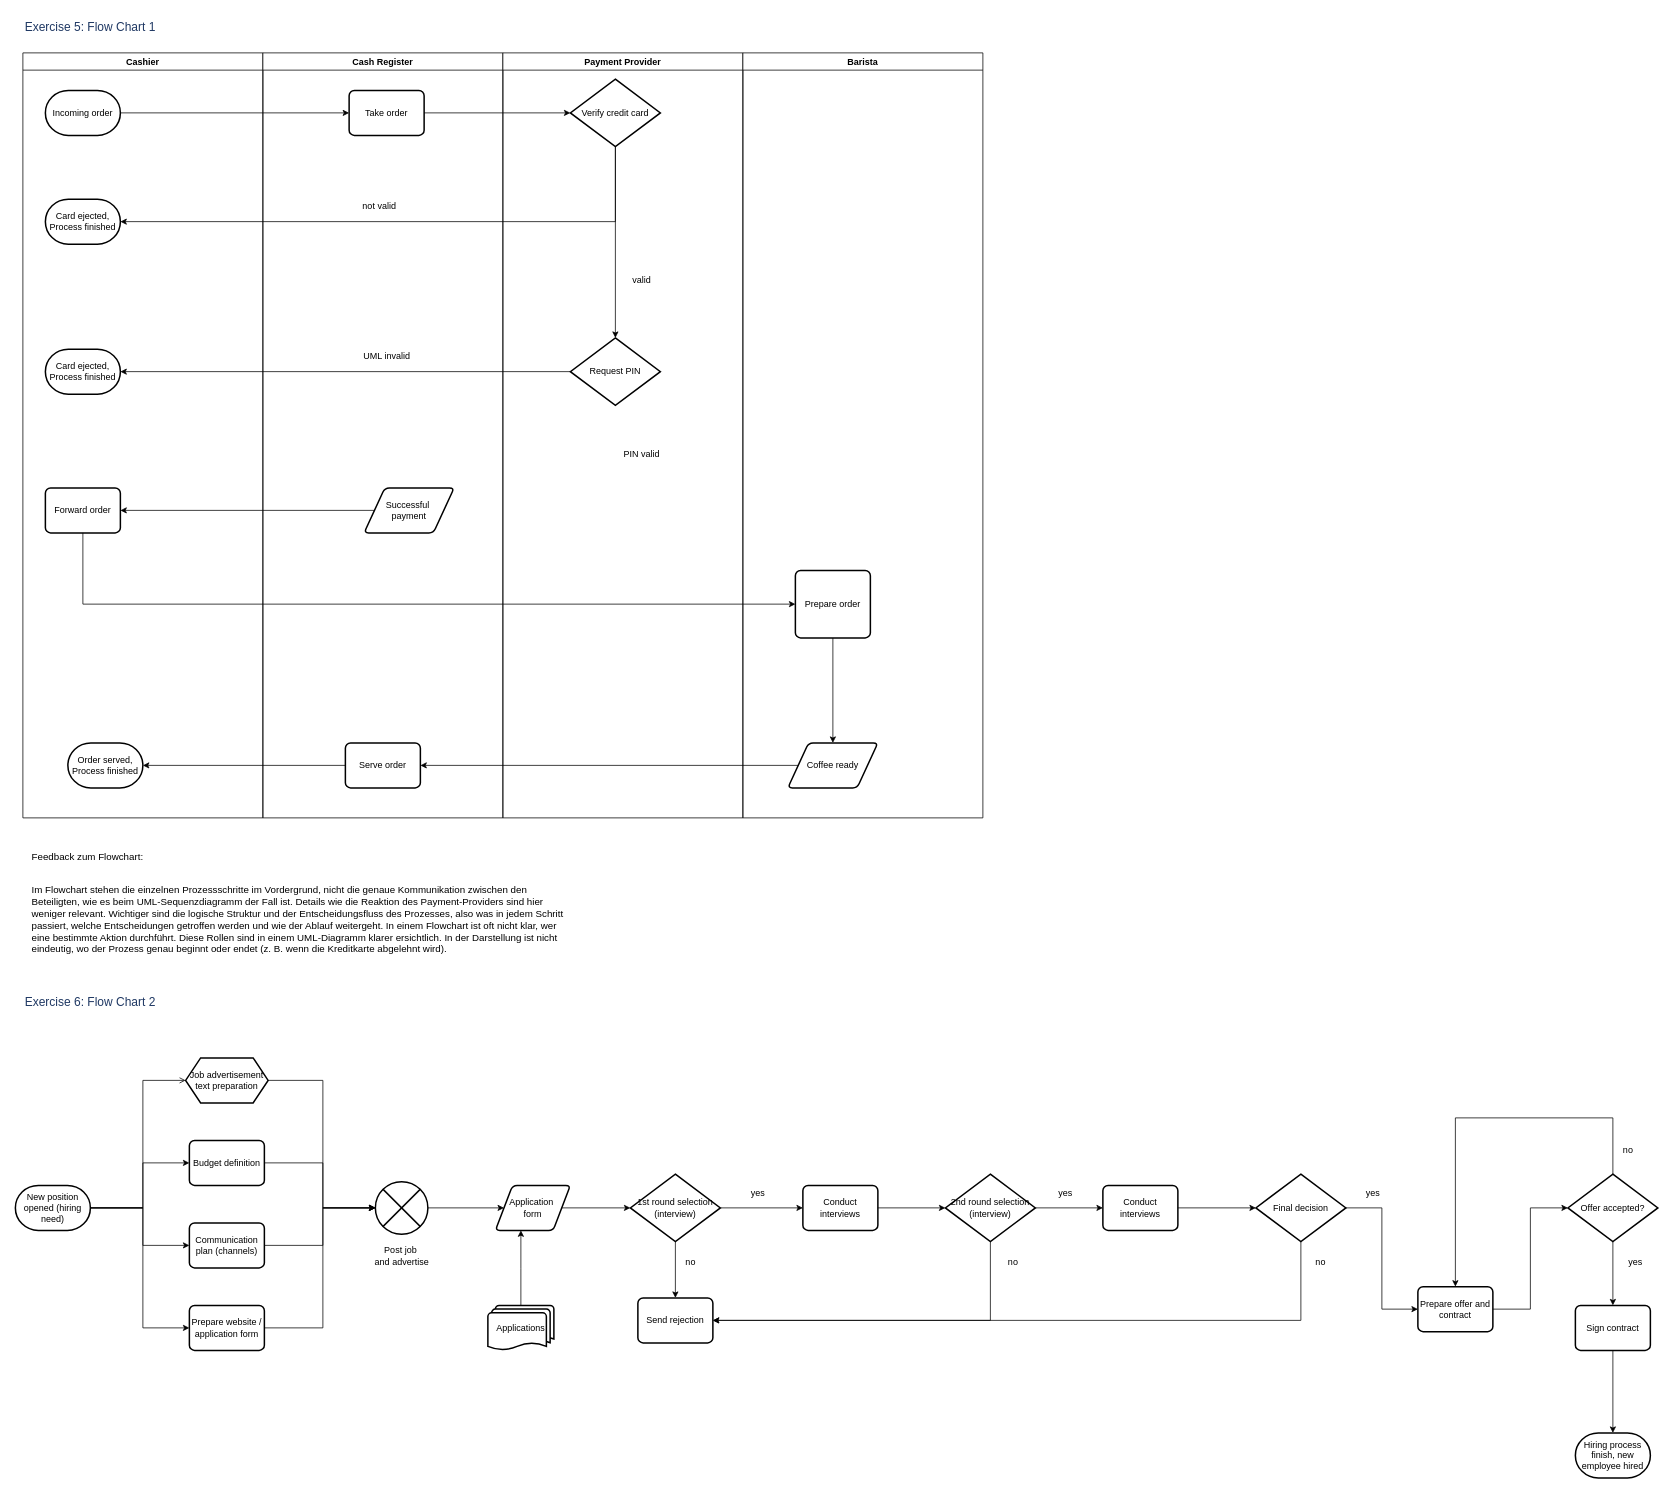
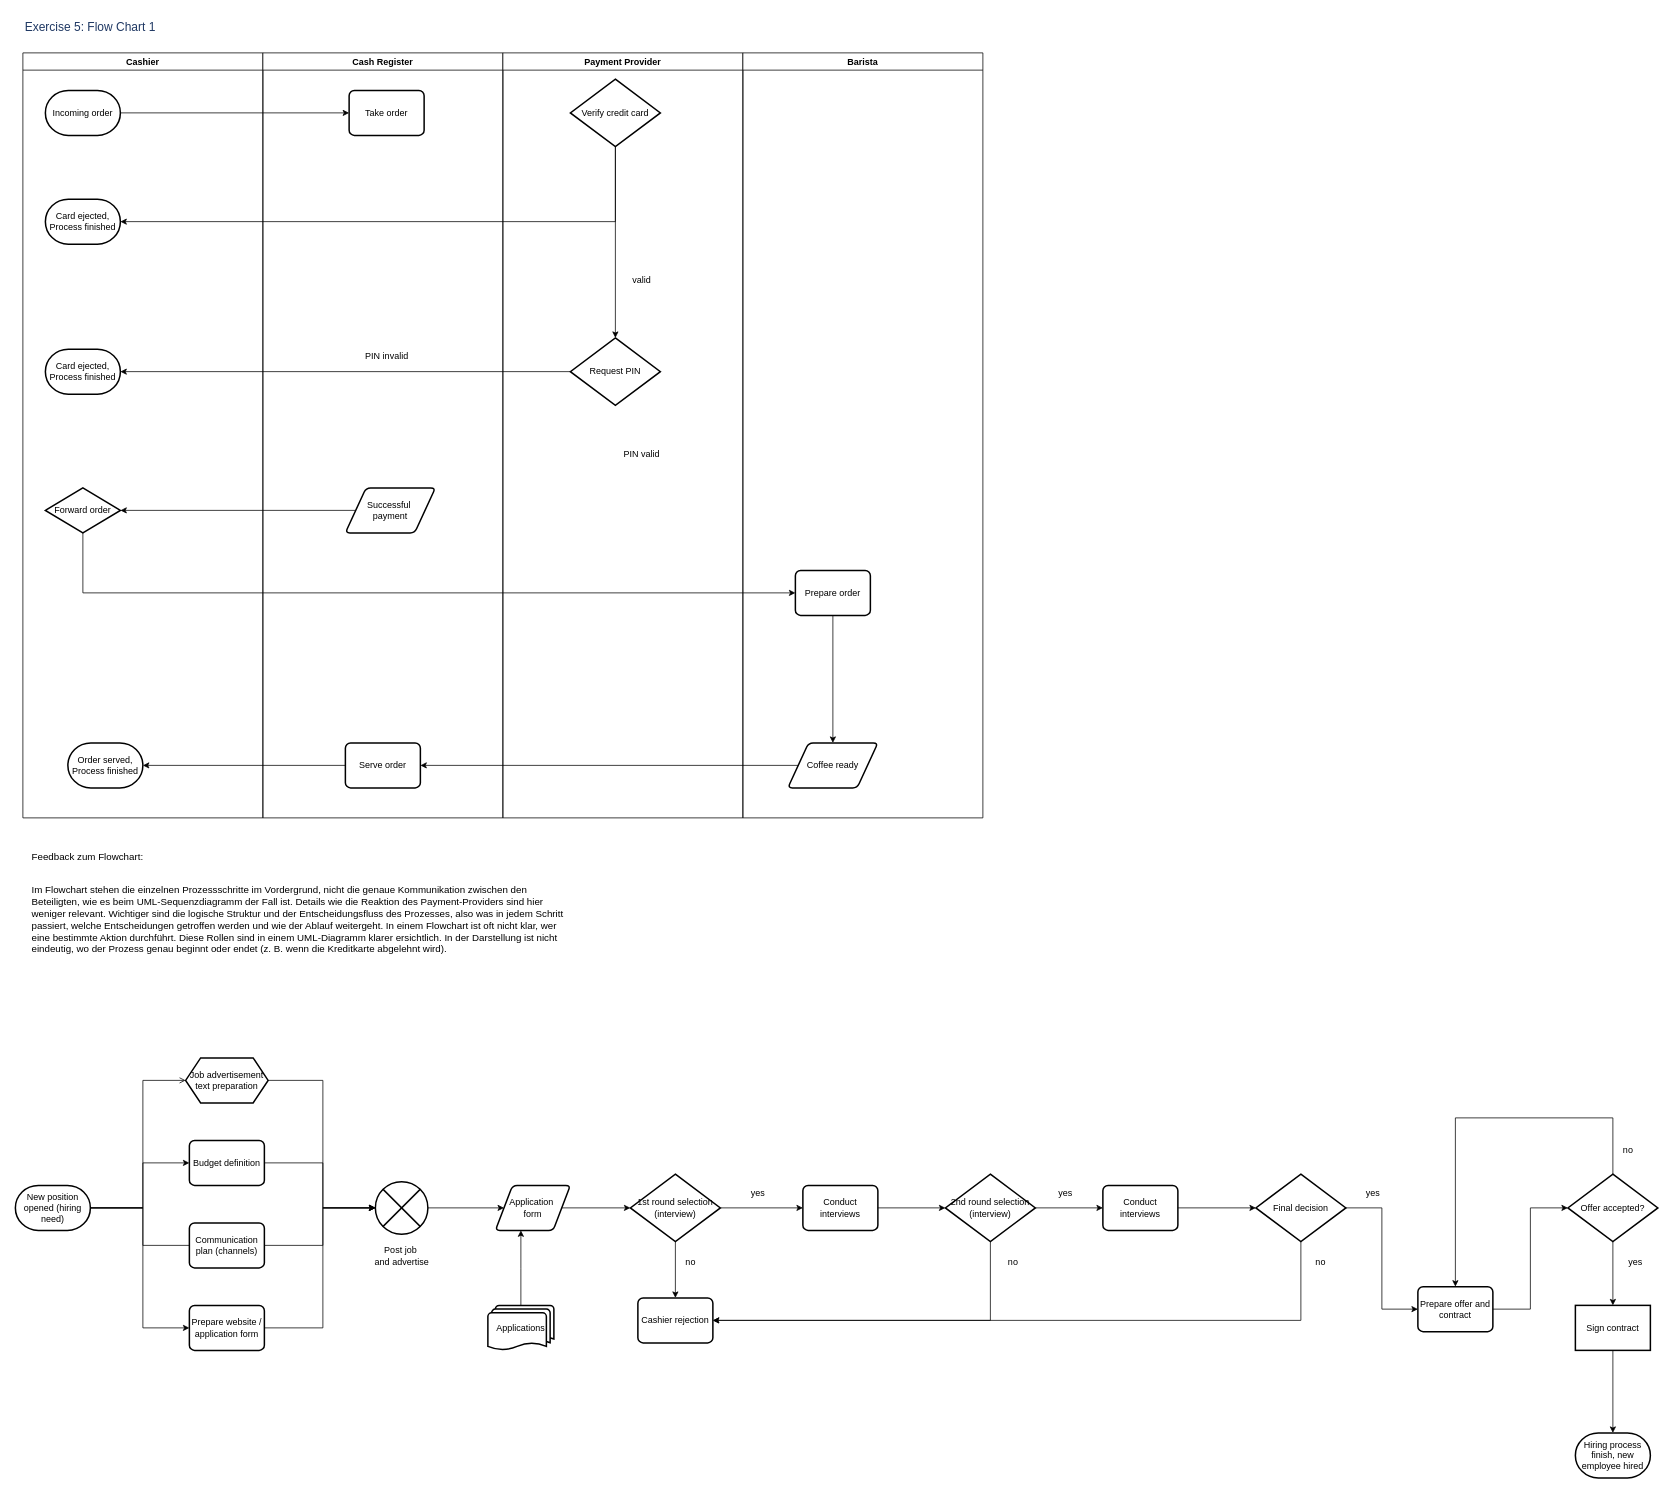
edge "Take order" -> "Verify credit card": removed
node "not valid": removed
node "UML invalid": label "UML invalid" -> "PIN invalid"
node "Forward order": shape rounded rectangle -> diamond
node "Successful payment": moved (409, 510) -> (390, 510)
node "Prepare order": size 75x68 -> 75x45
node "Exercise 6: Flow Chart 2": removed
edge "New position opened (hiring need)" -> "Communication plan (channels)": arrowhead classic -> none
node "Send rejection": label "Send rejection" -> "Cashier rejection"
node "Sign contract": shape rounded rectangle -> rectangle
